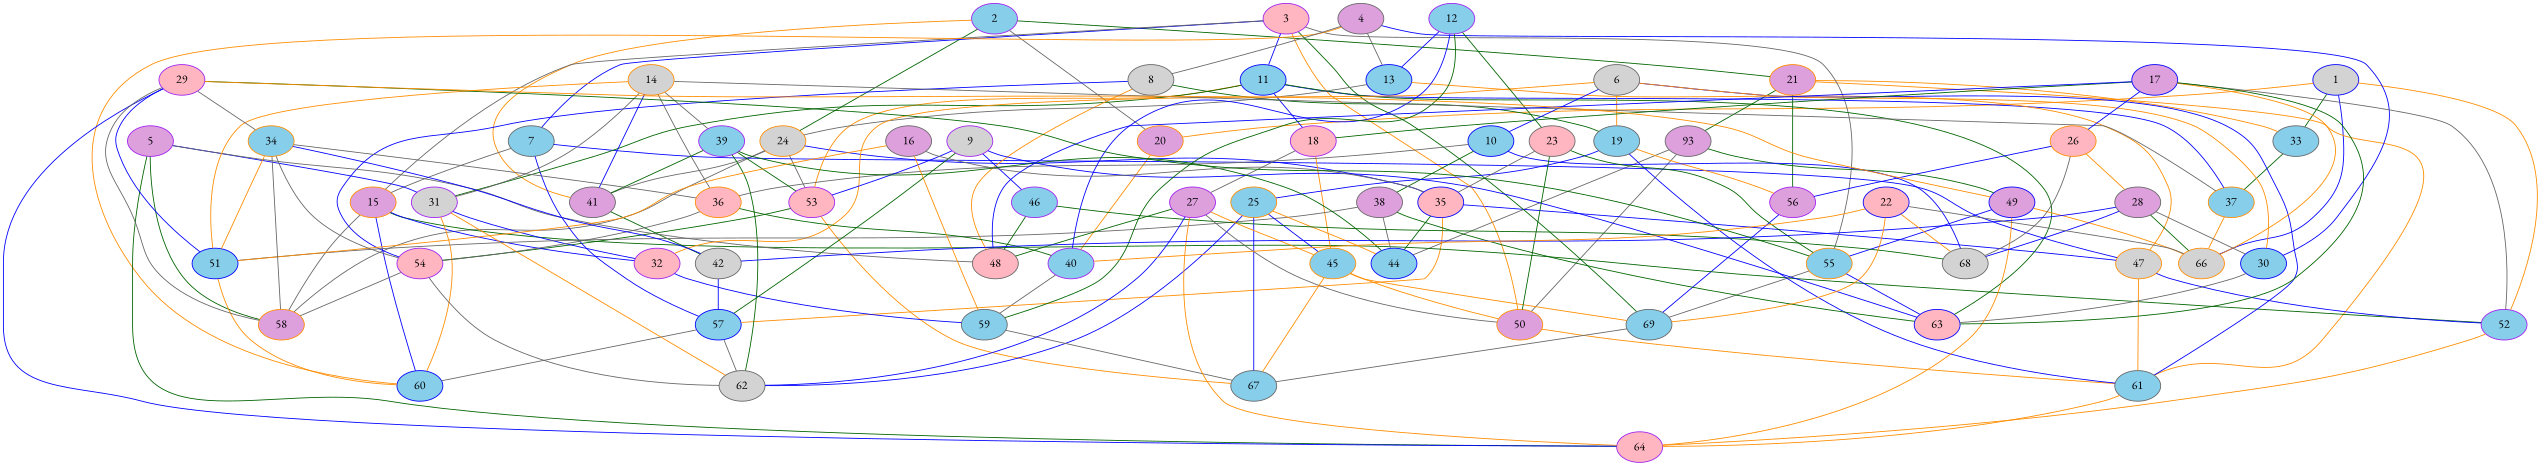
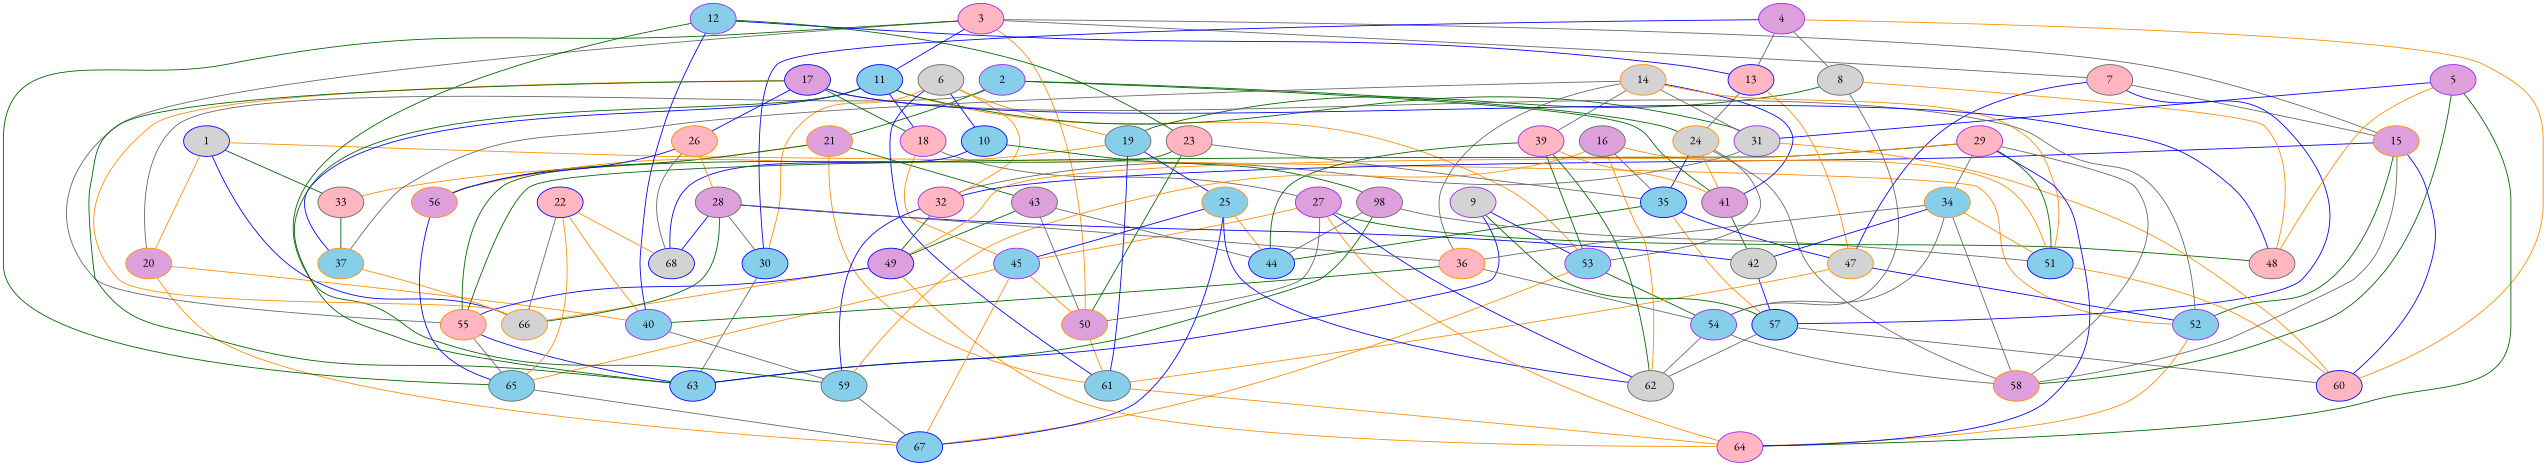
node "4": color gray40 -> purple
edge "2" -- "41": color darkorange -> darkgreen
edge "3" -- "7": color blue -> gray40
node "13": fillcolor skyblue -> lightpink
edge "8" -- "54": color blue -> gray40
node "7": fillcolor skyblue -> lightpink
node "39": fillcolor skyblue -> lightpink
node "93": label "93" -> "43"
node "33": fillcolor skyblue -> lightpink
edge "10" -- "36": now "28" -- "36"
edge "5" -- "48": color gray40 -> darkorange
edge "39" -- "41": color darkgreen -> darkorange
edge "24" -- "41": color gray40 -> darkorange
edge "29" -- "51": color blue -> darkgreen
node "53": fillcolor lightpink -> skyblue
node "46": removed
node "38": label "38" -> "98"
node "35": fillcolor lightpink -> skyblue
node "56": color purple -> darkorange
edge "32" -- "49": added
edge "31" -- "32": color blue -> gray40
node "54": fillcolor lightpink -> skyblue
node "45": color darkorange -> purple
node "55": fillcolor skyblue -> lightpink
node "68": color gray40 -> blue
edge "31" -- "62": now "16" -- "62"
node "69": label "69" -> "65"
node "63": fillcolor lightpink -> skyblue
node "60": fillcolor skyblue -> lightpink
node "67": color gray40 -> blue
edge "20" -- "67": added
